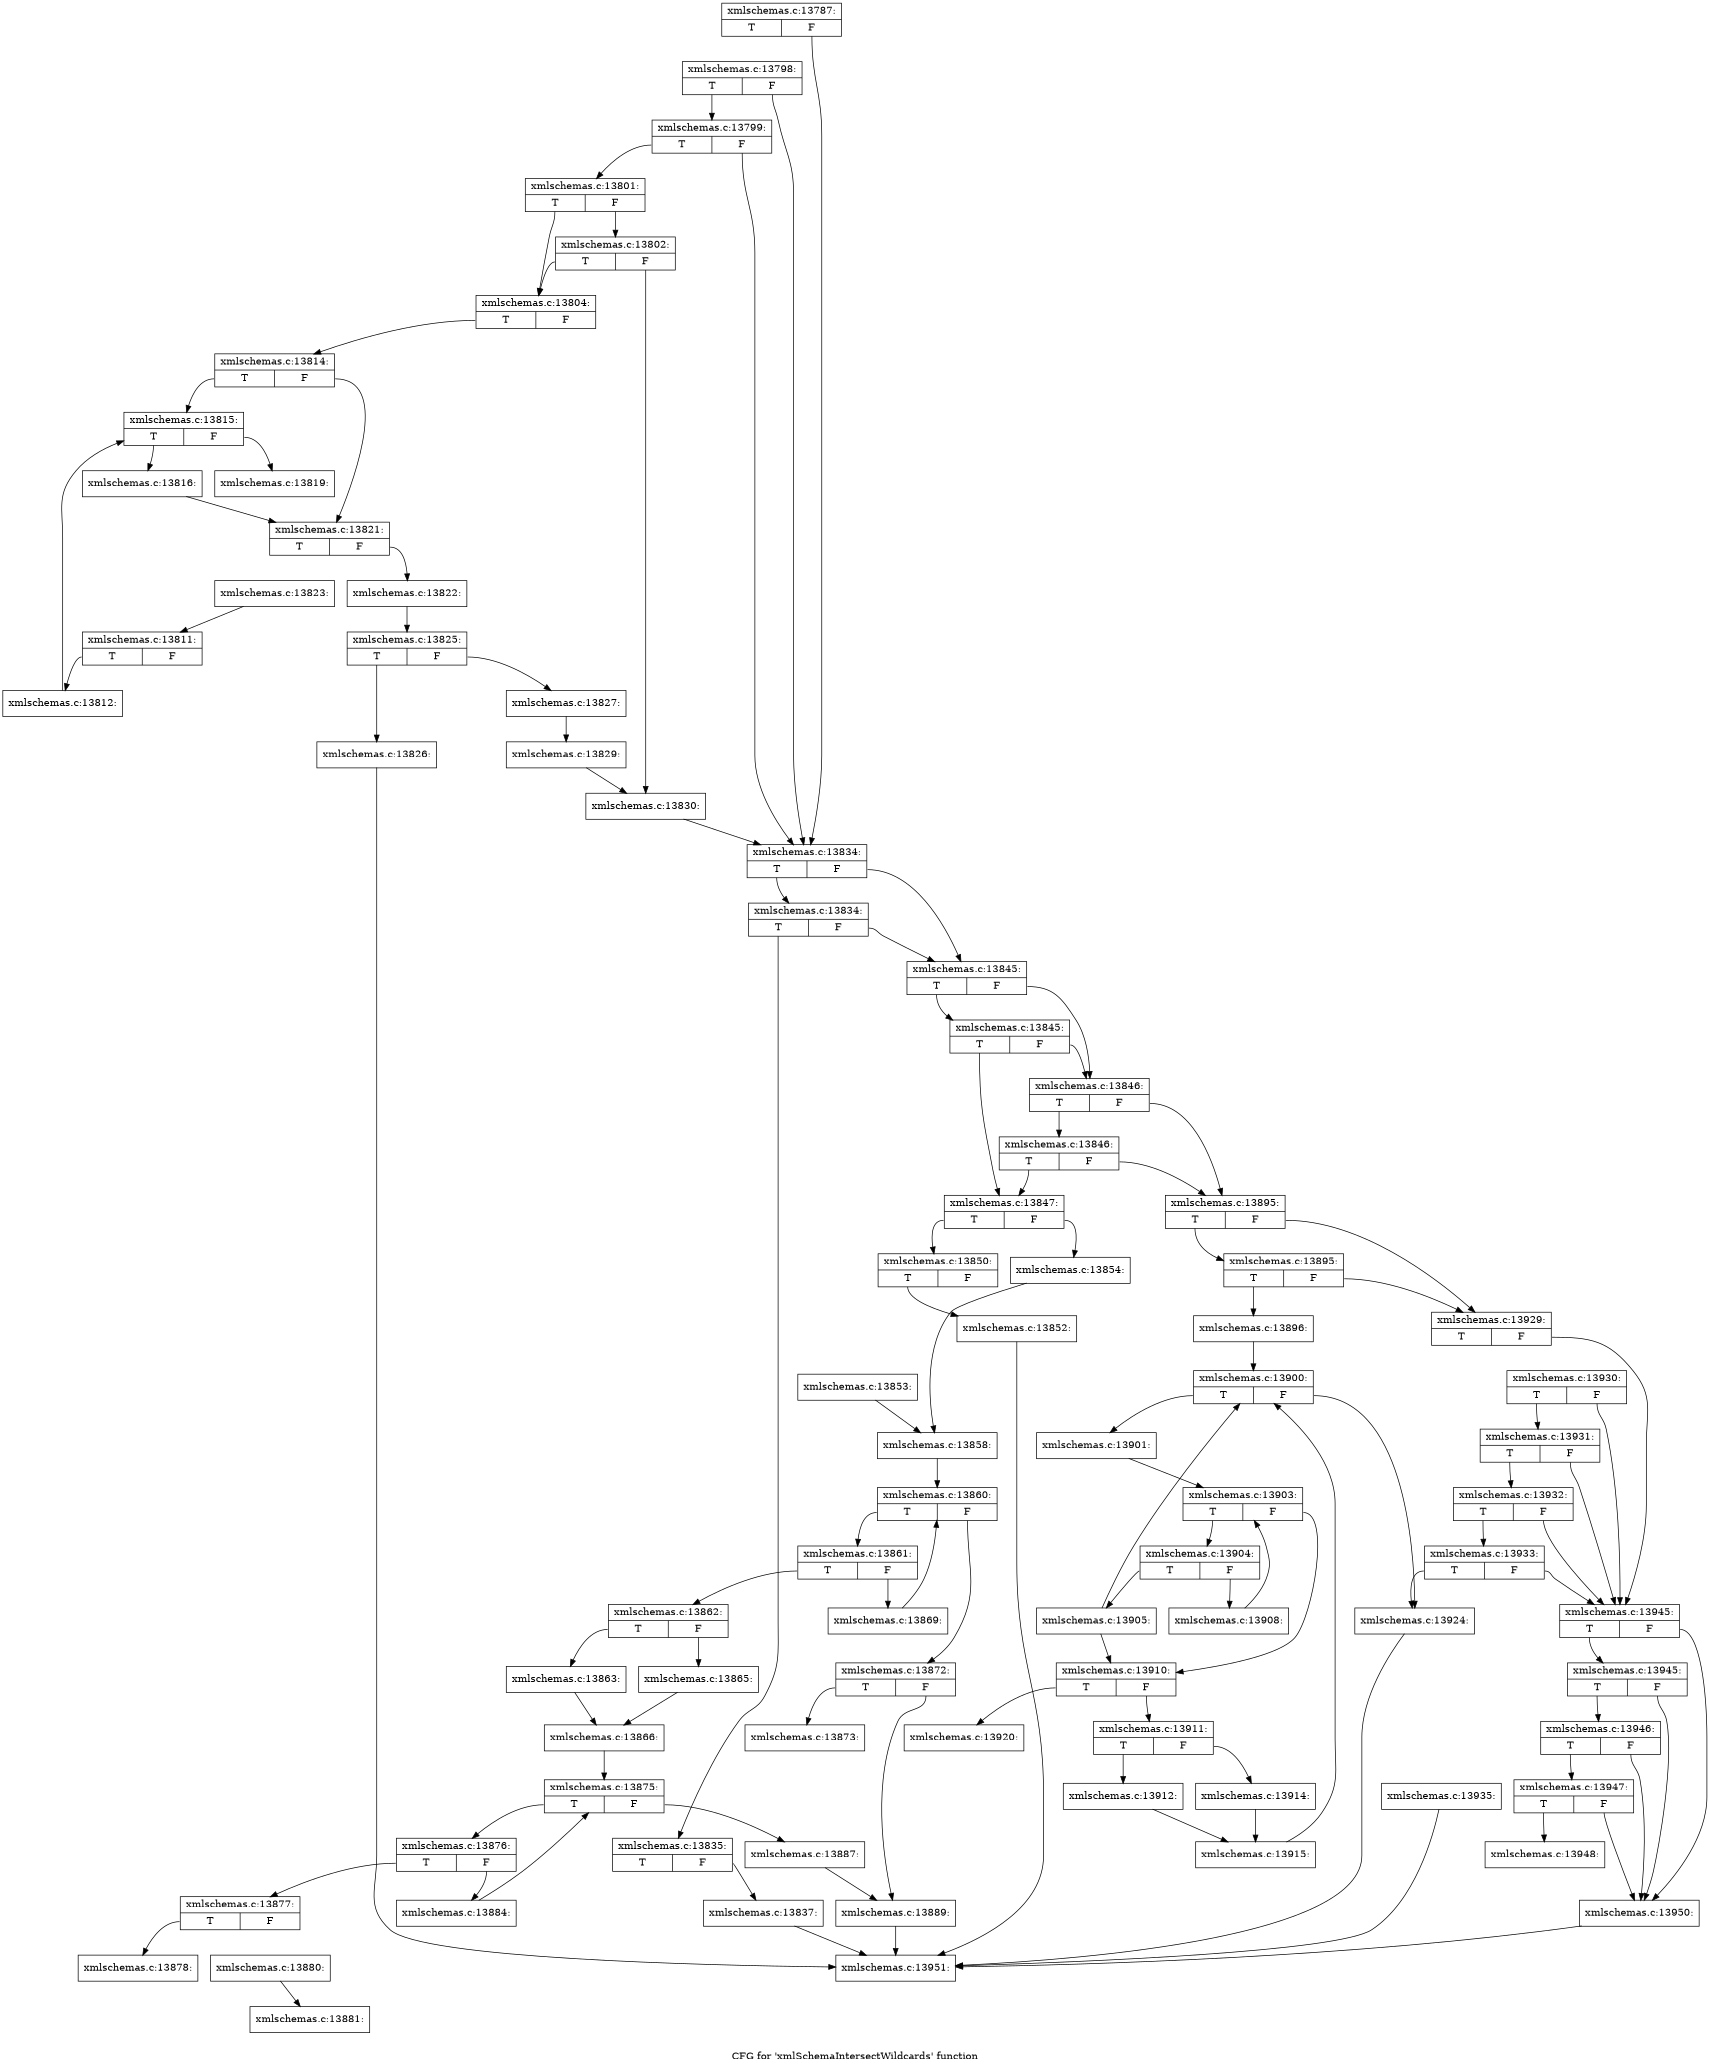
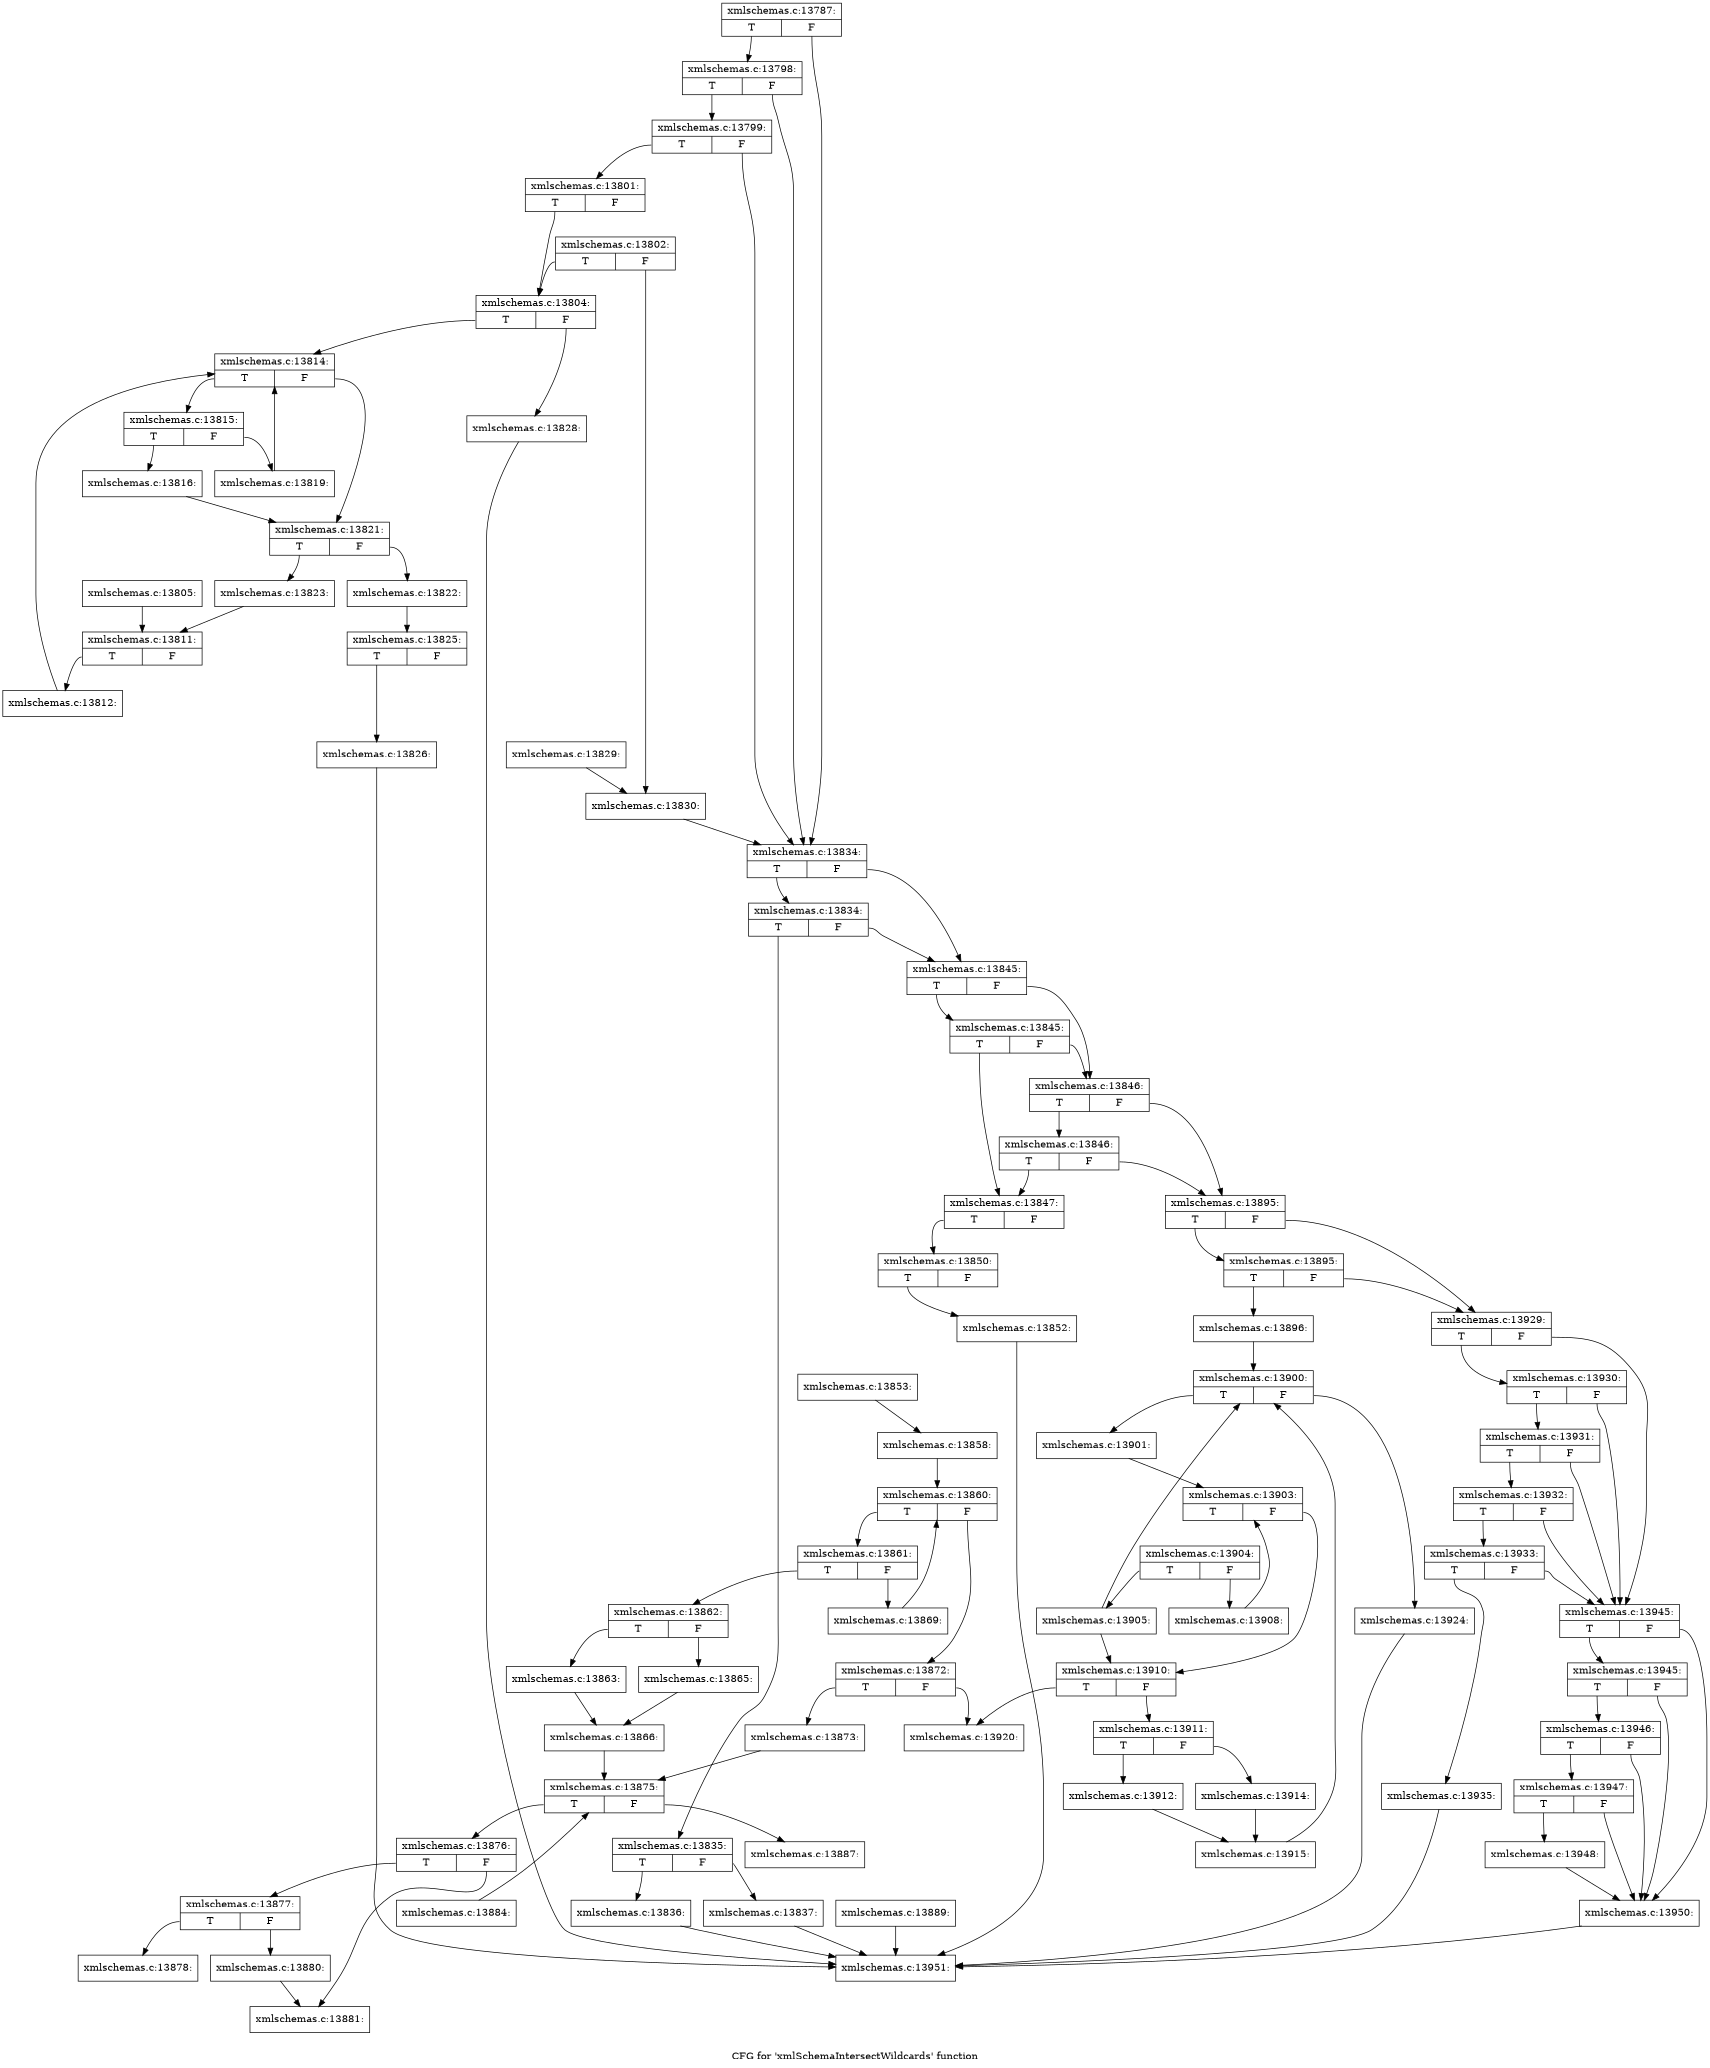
edge "xmlschemas.c:13787:" -> "xmlschemas.c:13798:": added
edge "xmlschemas.c:13801:" -> "xmlschemas.c:13802:": removed
node "xmlschemas.c:13828:": added
edge "xmlschemas.c:13819:" -> "xmlschemas.c:13814:": added
edge "xmlschemas.c:13812:" -> "xmlschemas.c:13815:": now "xmlschemas.c:13812:" -> "xmlschemas.c:13814:"
edge "xmlschemas.c:13821:" -> "xmlschemas.c:13823:": added
node "xmlschemas.c:13805:": added
node "xmlschemas.c:13827:": removed
node "xmlschemas.c:13854:": removed
edge "xmlschemas.c:13929:" -> "xmlschemas.c:13930:": added
edge "xmlschemas.c:13903:" -> "xmlschemas.c:13904:": removed
edge "xmlschemas.c:13933:" -> "xmlschemas.c:13924:": now "xmlschemas.c:13933:" -> "xmlschemas.c:13935:"
edge "xmlschemas.c:13873:" -> "xmlschemas.c:13875:": added
edge "xmlschemas.c:13872:" -> "xmlschemas.c:13889:": now "xmlschemas.c:13872:" -> "xmlschemas.c:13920:"
edge "xmlschemas.c:13887:" -> "xmlschemas.c:13889:": removed
edge "xmlschemas.c:13948:" -> "xmlschemas.c:13950:": added
edge "xmlschemas.c:13876:" -> "xmlschemas.c:13884:": now "xmlschemas.c:13876:" -> "xmlschemas.c:13881:"
node "xmlschemas.c:13836:": added
edge "xmlschemas.c:13877:" -> "xmlschemas.c:13880:": added
